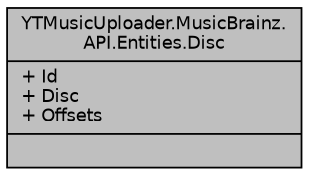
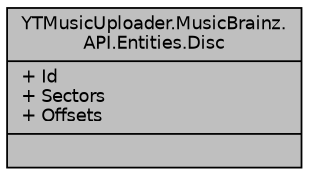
node "YTMusicUploader.MusicBrainz.": text "+ Disc" -> "+ Sectors"
